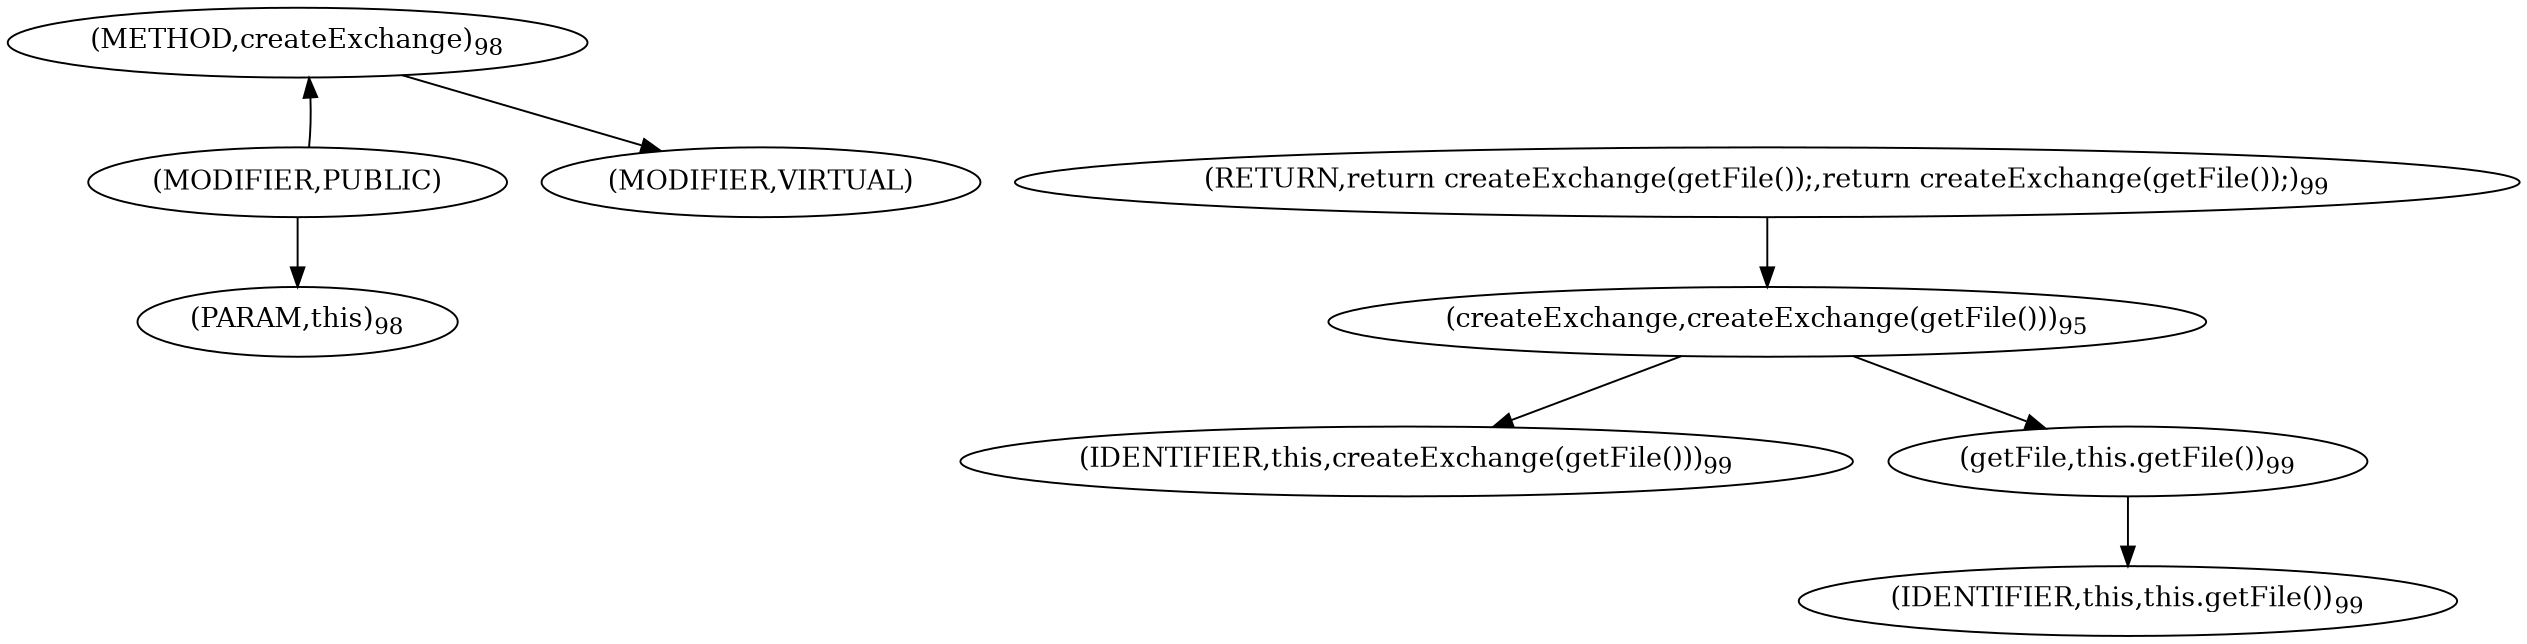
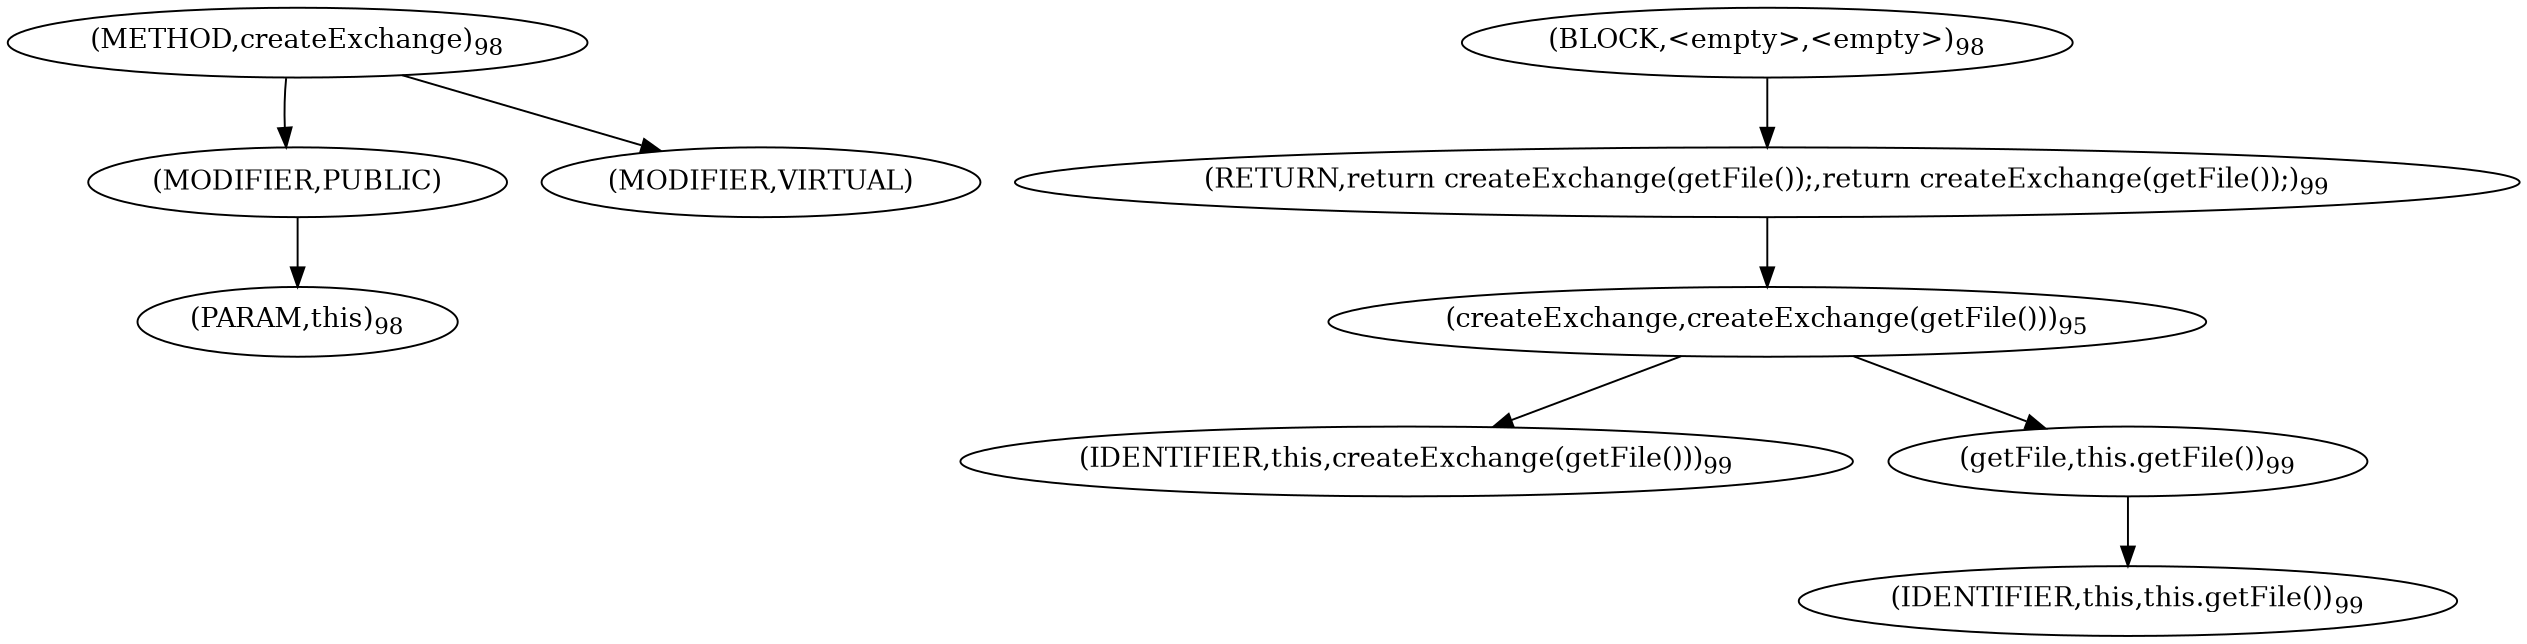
node "(BLOCK,<empty>,<empty>)": added
edge "(MODIFIER,PUBLIC)" -> "(METHOD,createExchange)": reversed
